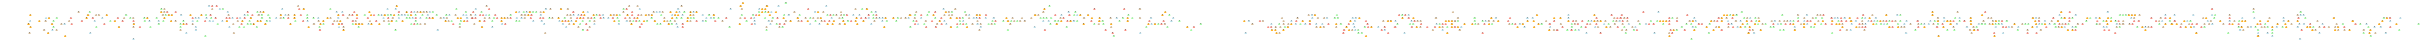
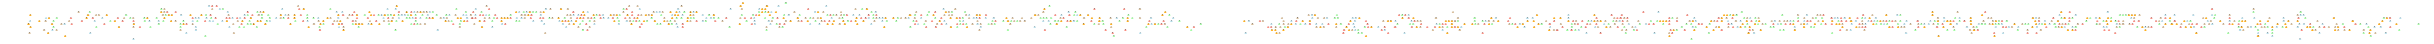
node "qfr": fillcolor tan -> orange
